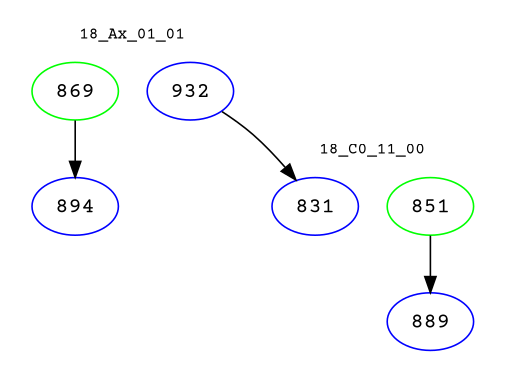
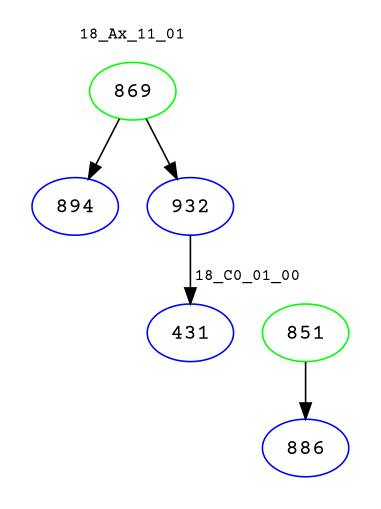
cluster "18_Ax_01_01": label "18_Ax_01_01" -> "18_Ax_11_01"
edge "869" -> "932": added
cluster "18_C0_11_00": label "18_C0_11_00" -> "18_C0_01_00"
node "831": label "831" -> "431"
node "889": label "889" -> "886"
